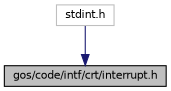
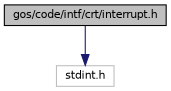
edge "stdint.h" -> "gos/code/intf/crt/interrupt.h": reversed
